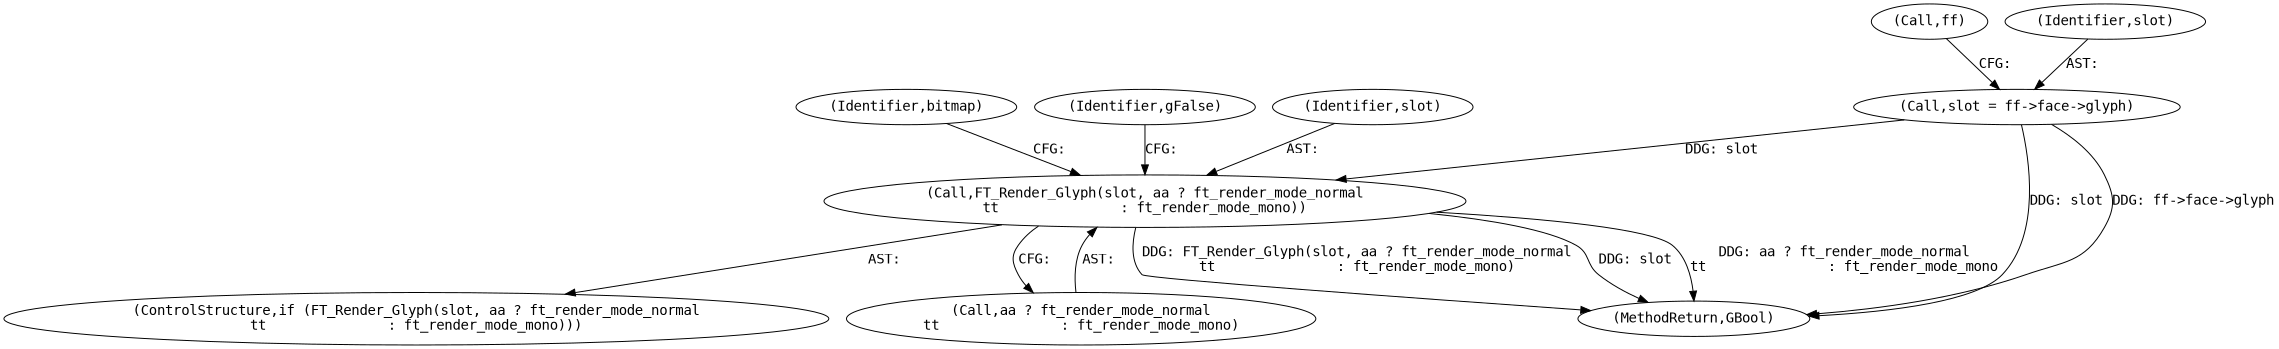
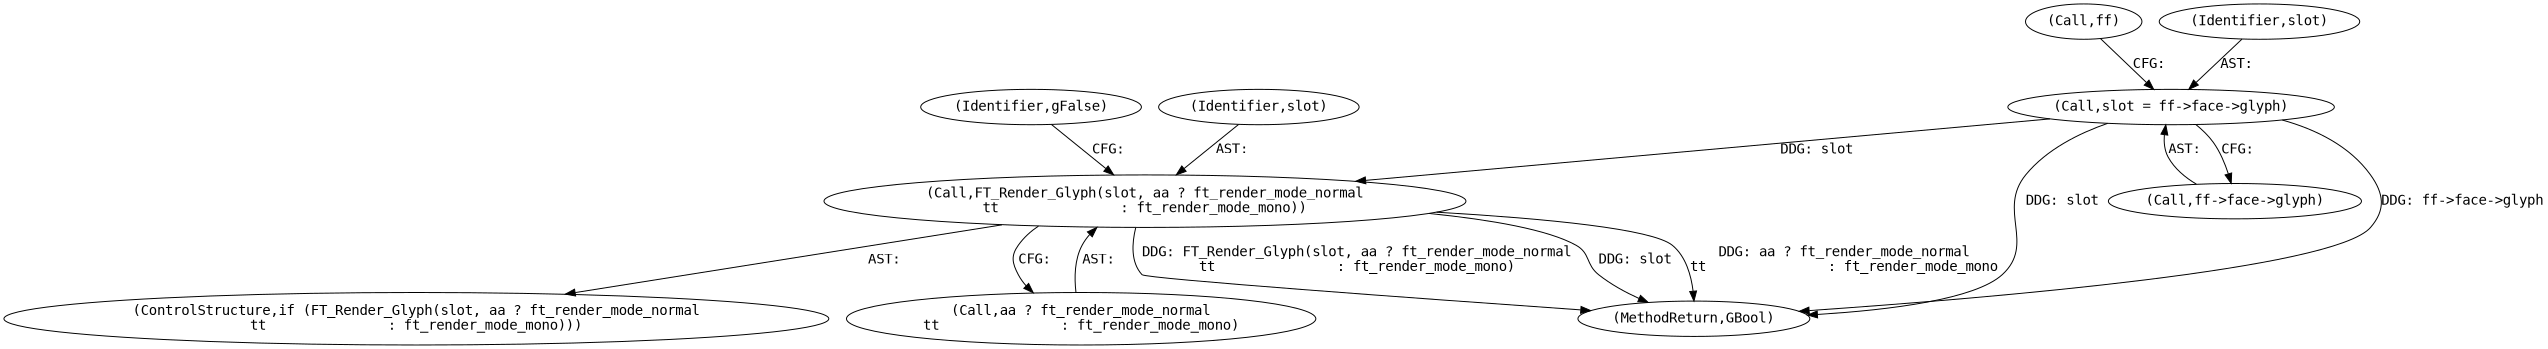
node "(Identifier,bitmap)": removed
node "(Call,ff->face->glyph)": added
